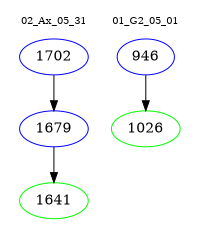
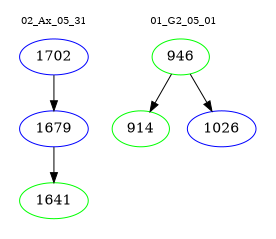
node "946": color blue -> green
node "914": added
node "1026": color green -> blue
